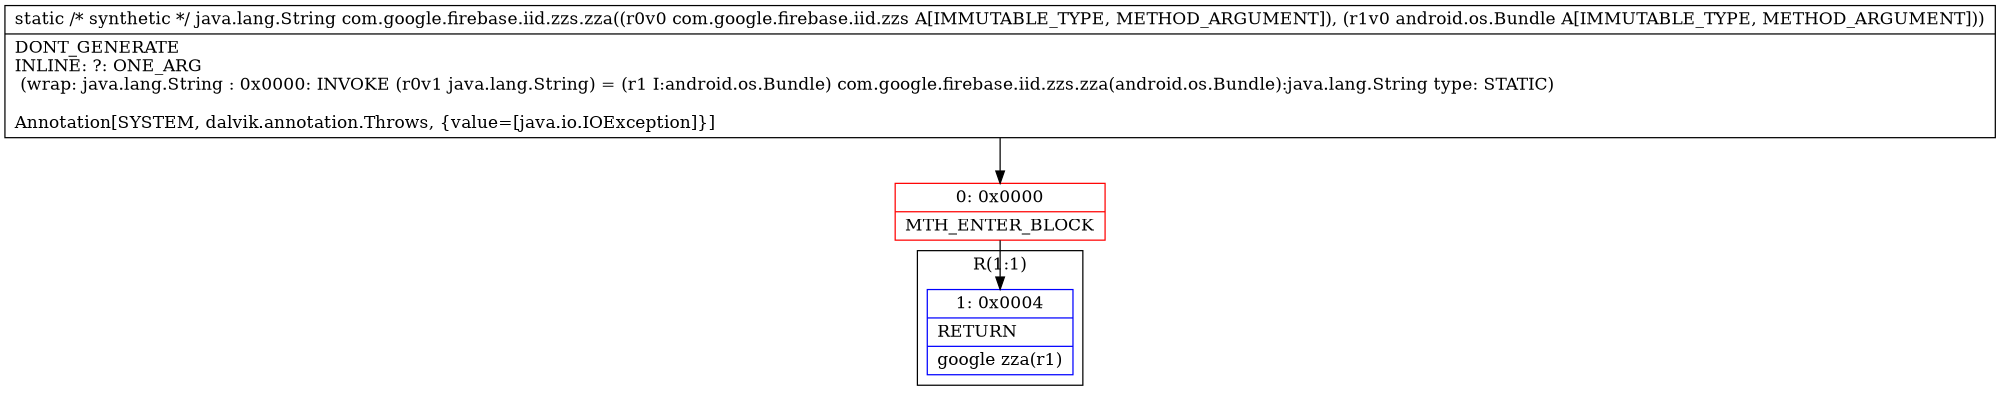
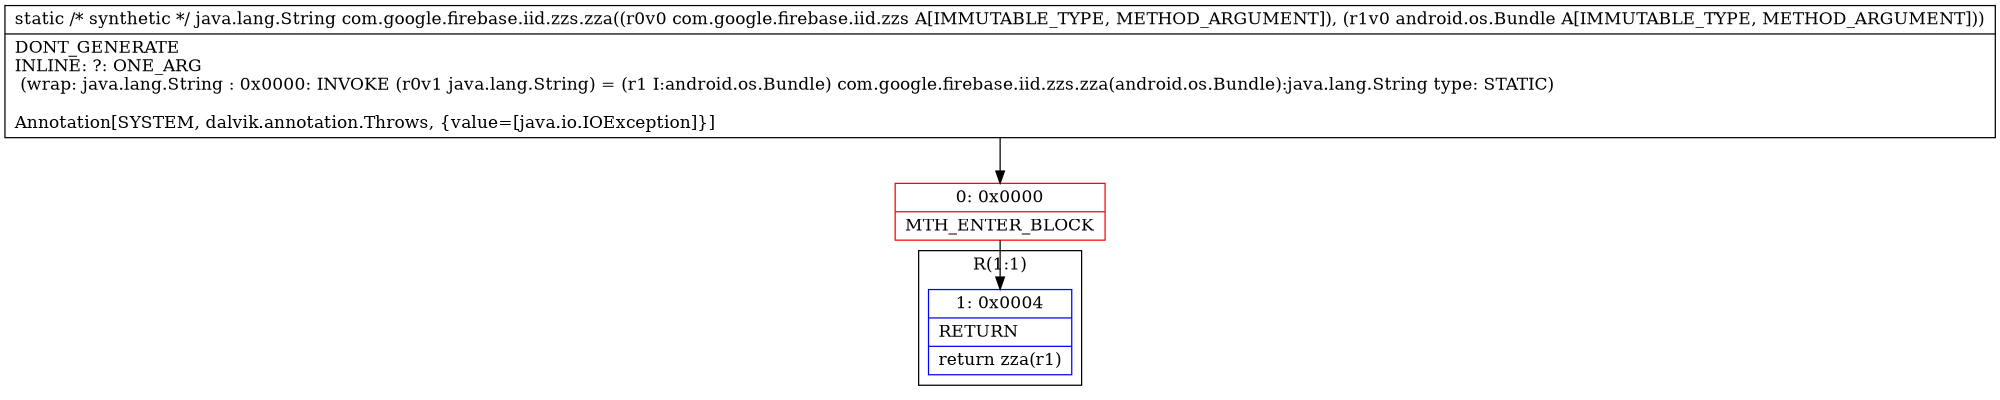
node "1: 0x0004": text "google zza(r1)" -> "return zza(r1)"
